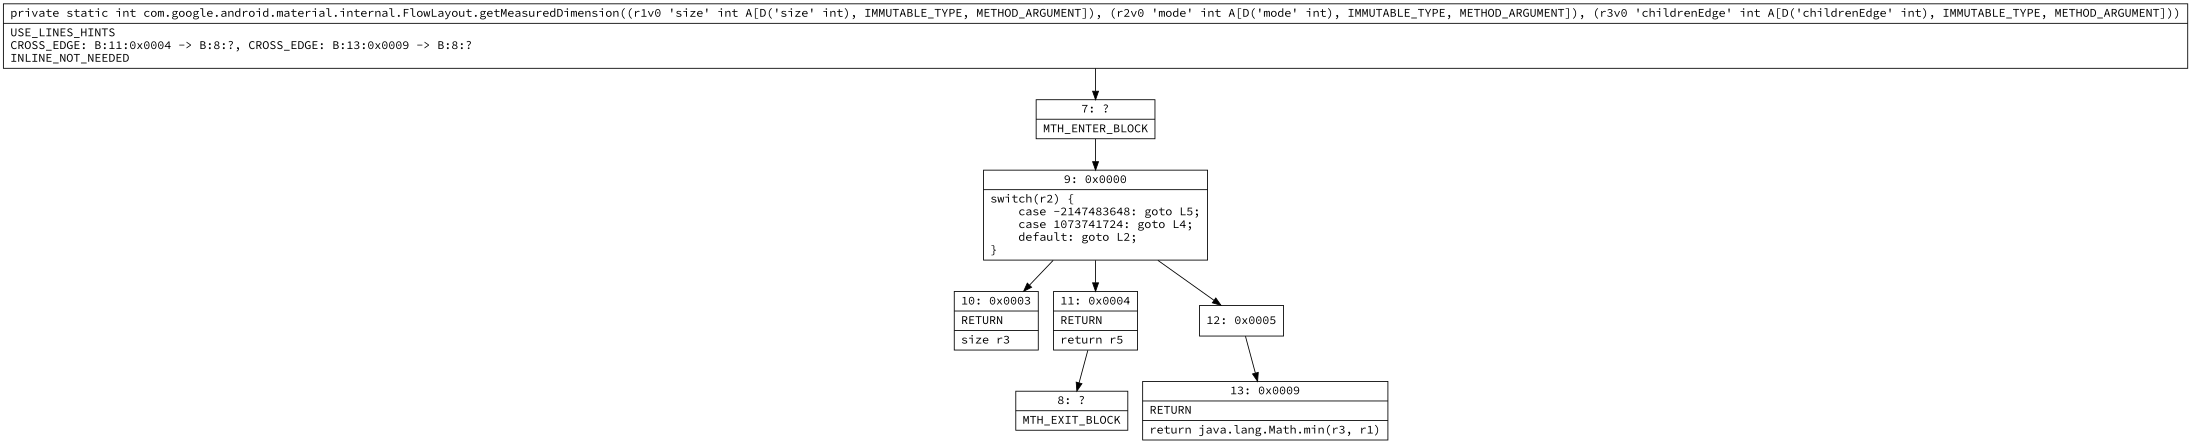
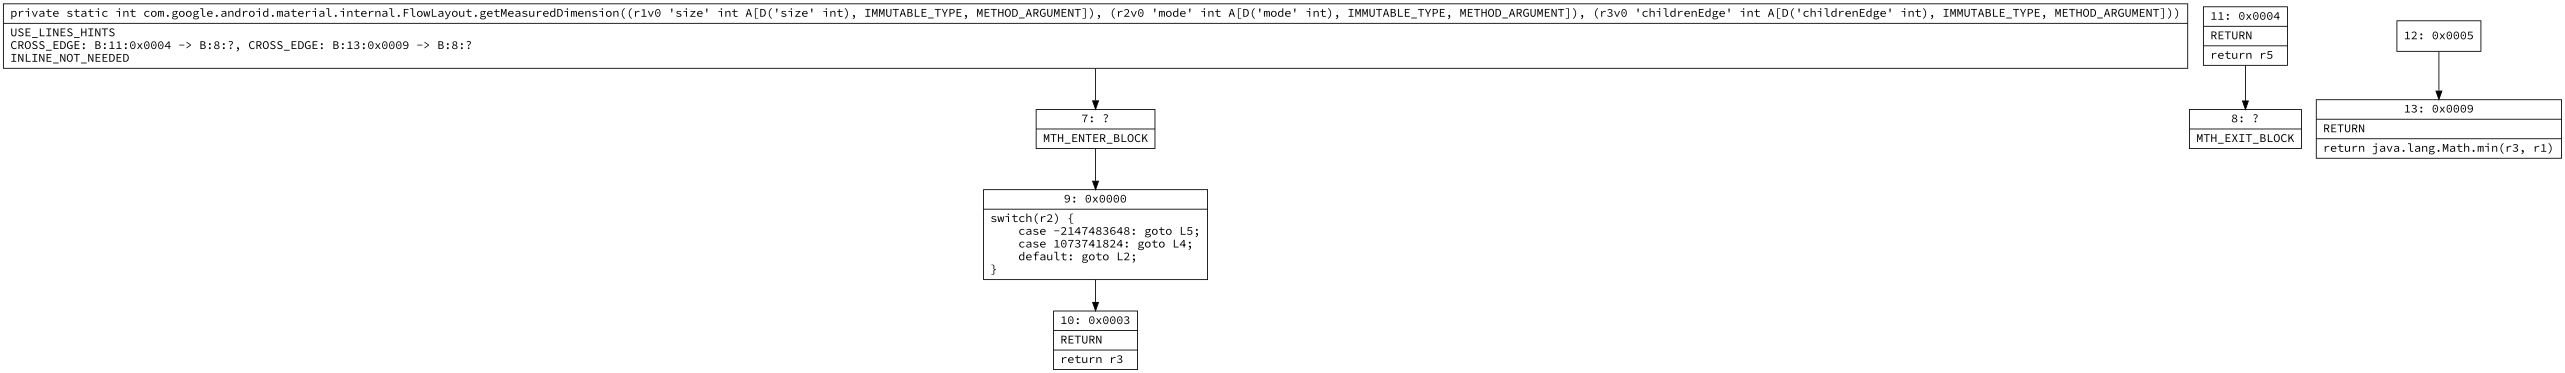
node "9: 0x0000": text "case 1073741724: goto L4;" -> "case 1073741824: goto L4;"
edge "9: 0x0000" -> "11: 0x0004": removed
edge "9: 0x0000" -> "12: 0x0005": removed
node "10: 0x0003": text "size r3" -> "return r3"
